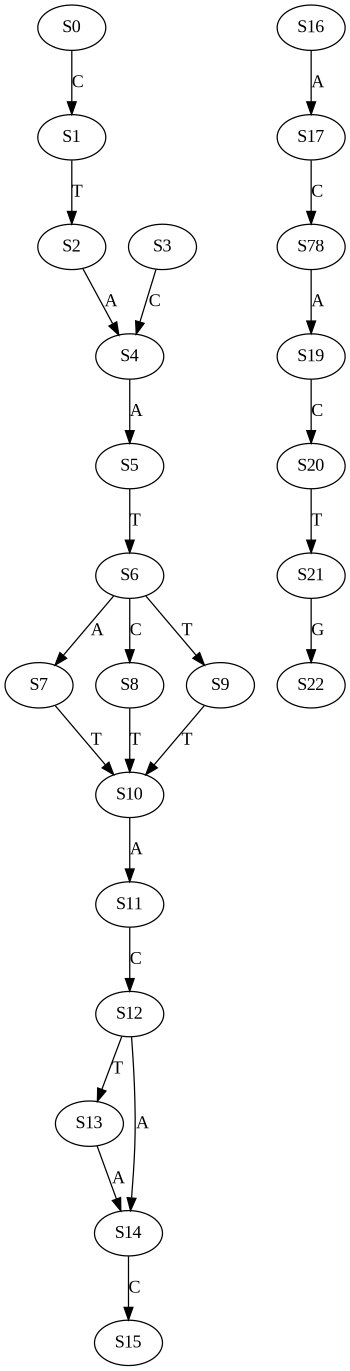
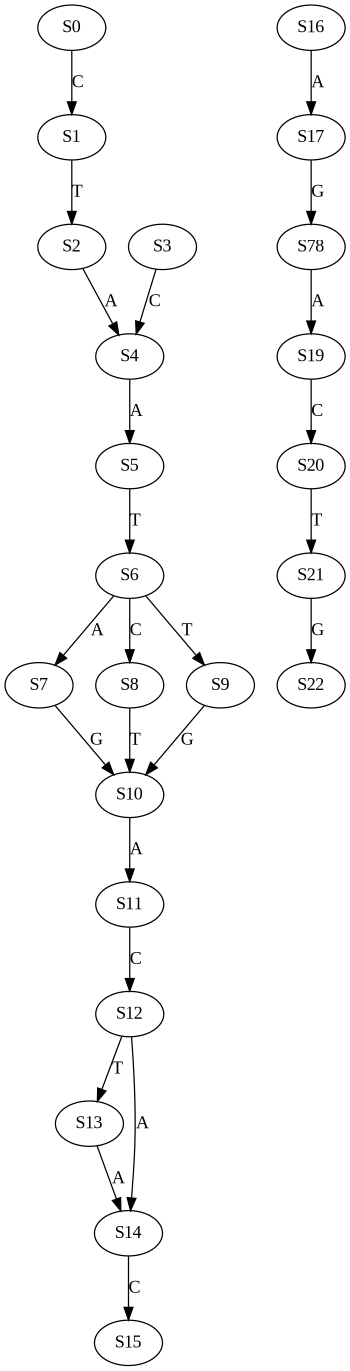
edge "S17" -> "S78": label "C" -> "G"
edge "S7" -> "S10": label "T" -> "G"
edge "S9" -> "S10": label "T" -> "G"
